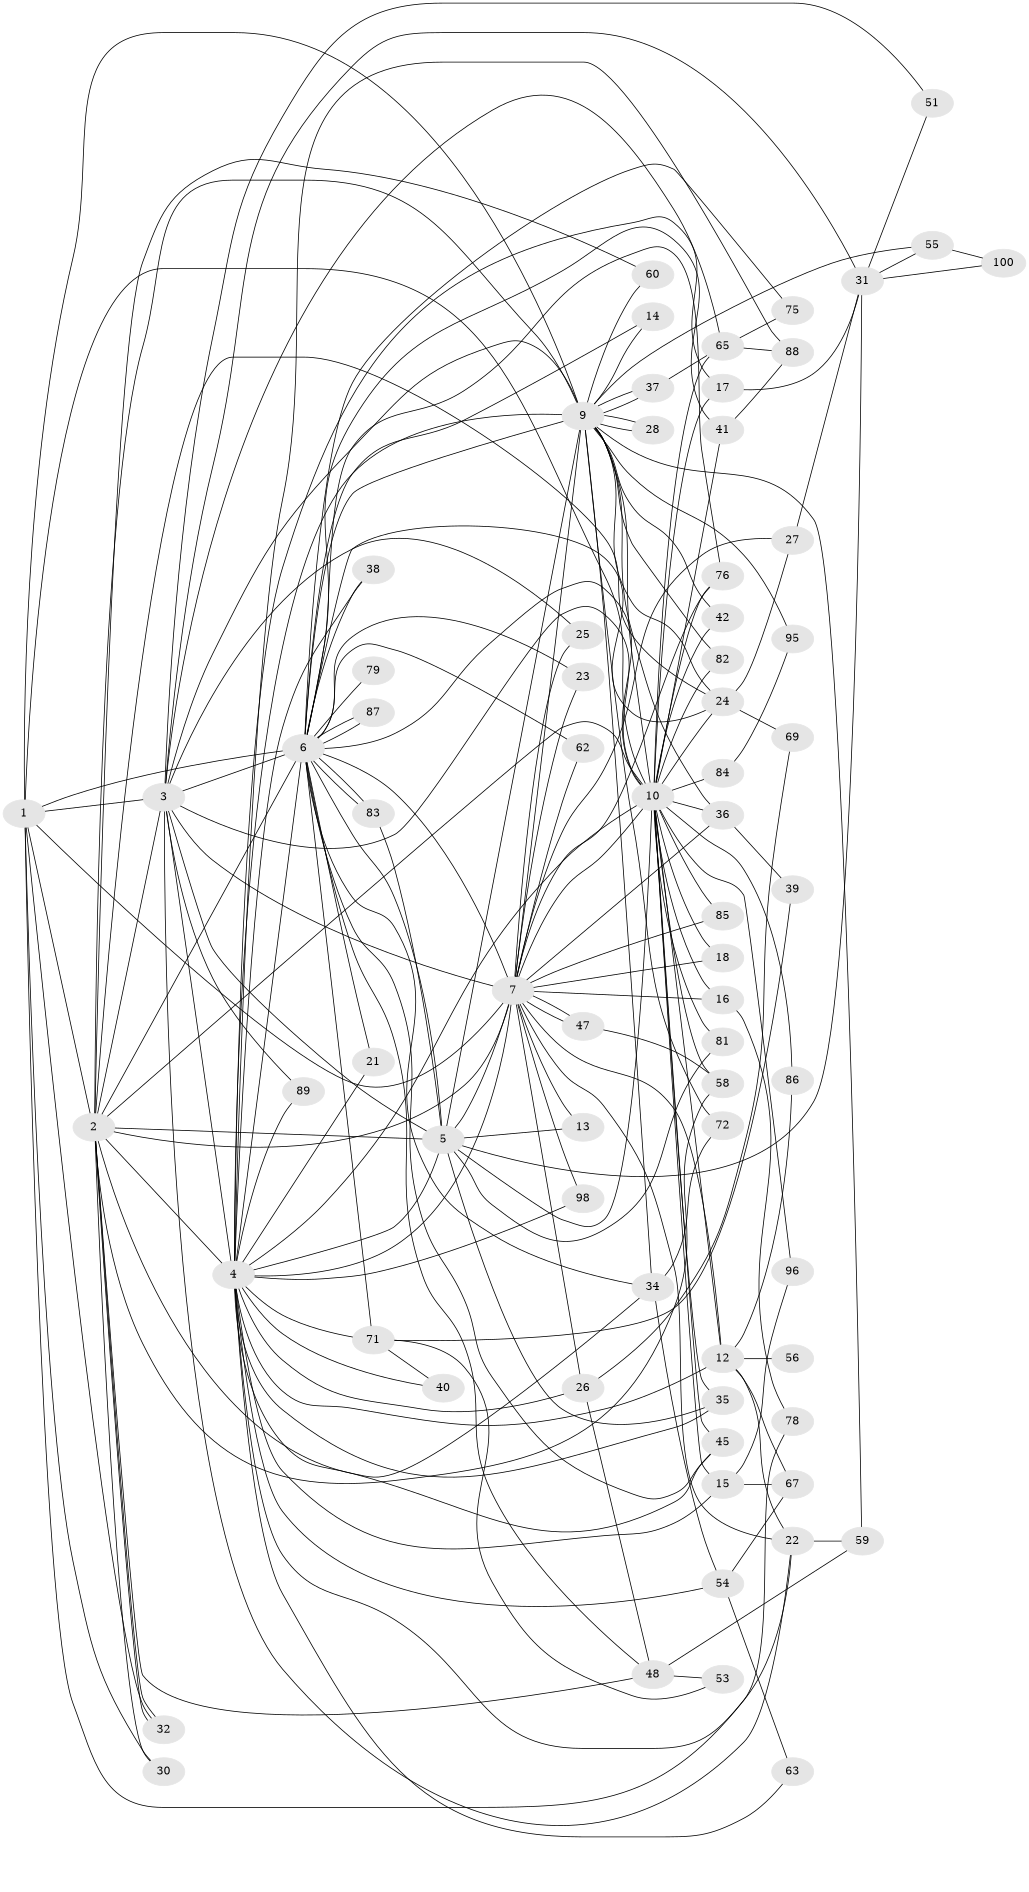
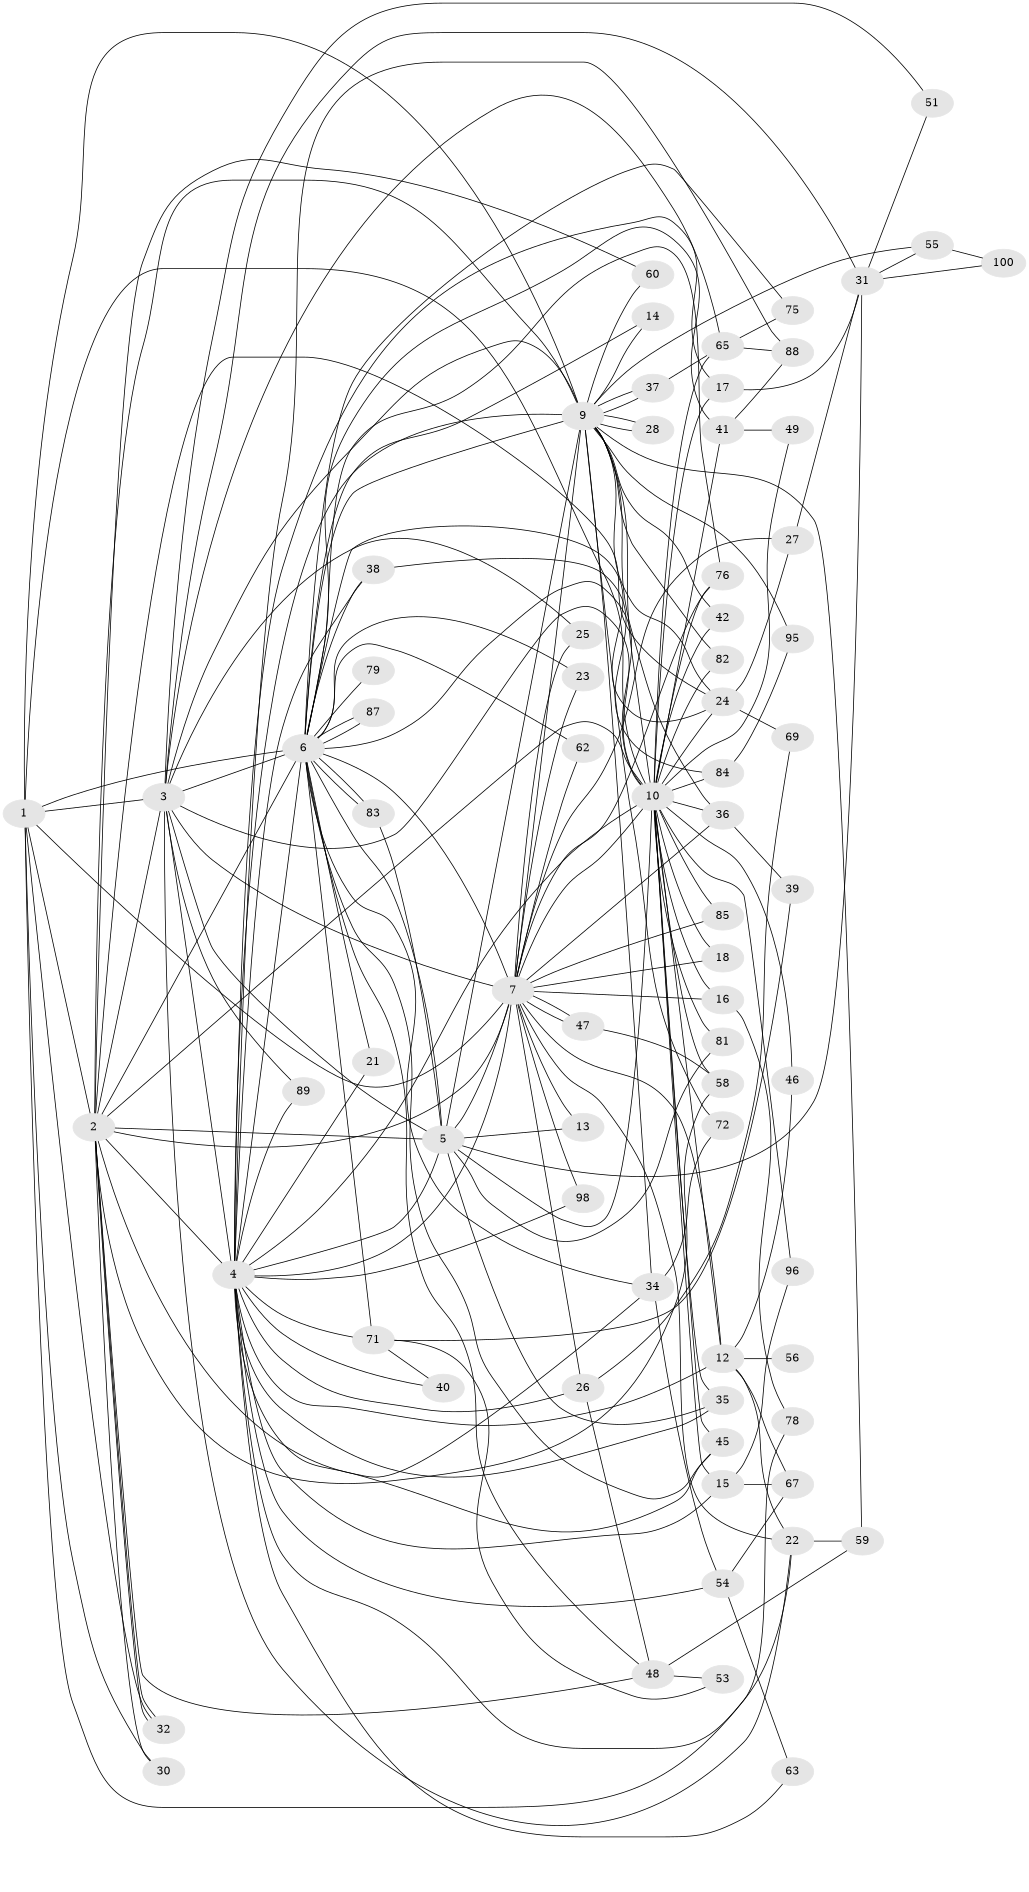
node "49": added
edge "38" -- "84": added
node "86": label "86" -> "46"
